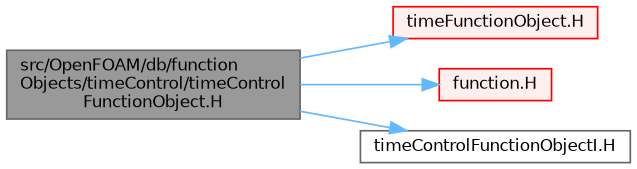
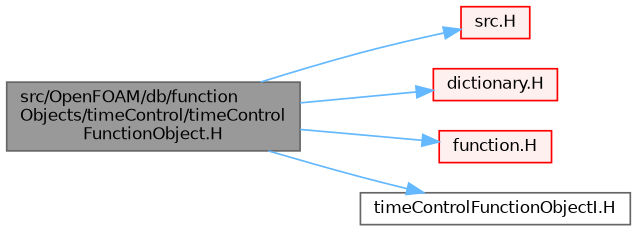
node "timeFunctionObject.H": label "timeFunctionObject.H" -> "src.H"
node "dictionary.H": added
